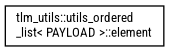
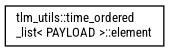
node "tlm_utils::utils_ordered _list< PAYLOAD >::element": label "tlm_utils::utils_ordered _list< PAYLOAD >::element" -> "tlm_utils::time_ordered _list< PAYLOAD >::element"
